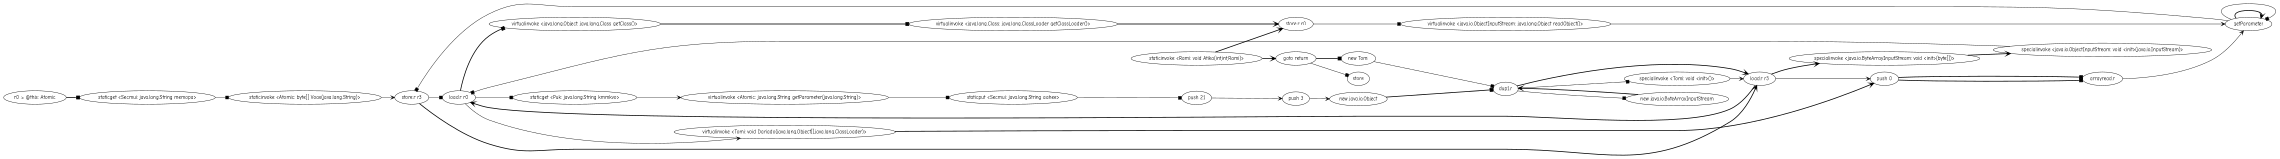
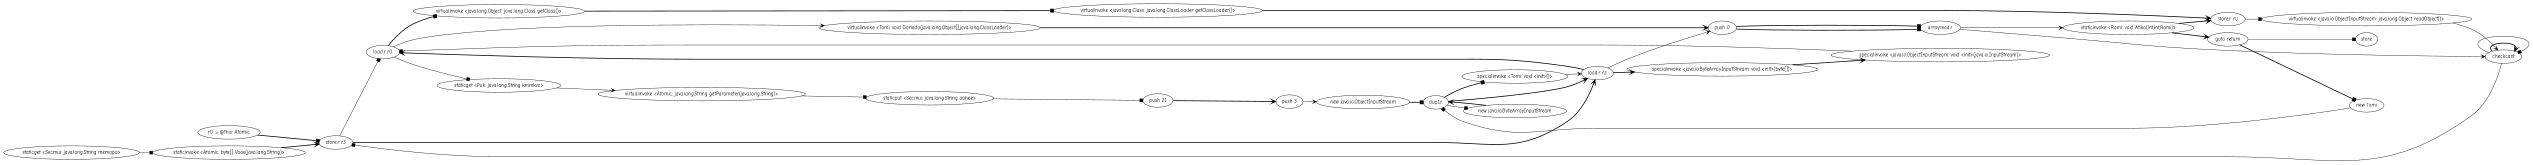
node "getParameter": label "getParameter" -> "checkcast"
edge "arrayread.r" -> "staticinvoke <Rami: void Atika(int,int,Rami)>": added
edge "dup1.r" -> "specialinvoke <Tomi: void <init>()>": style solid -> bold
edge "r0 := @this: Atomic" -> "staticget <Secmui: java.lang.String memopa>": now "r0 := @this: Atomic" -> "store.r r3"
edge "staticinvoke <Atomic: byte[] Voox(java.lang.String)>" -> "store.r r3": style solid -> bold
edge "push 21" -> "push 3": style solid -> bold
node "new java.io.Object": label "new java.io.Object" -> "new java.io.ObjectInputStream"
